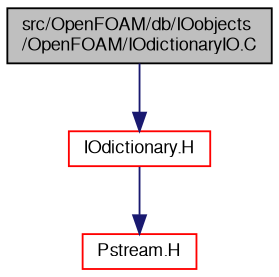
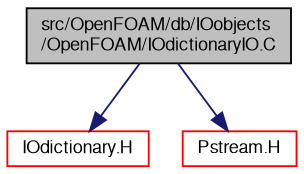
edge "IOdictionary.H" -> "Pstream.H": now "src/OpenFOAM/db/IOobjects /OpenFOAM/IOdictionaryIO.C" -> "Pstream.H"
